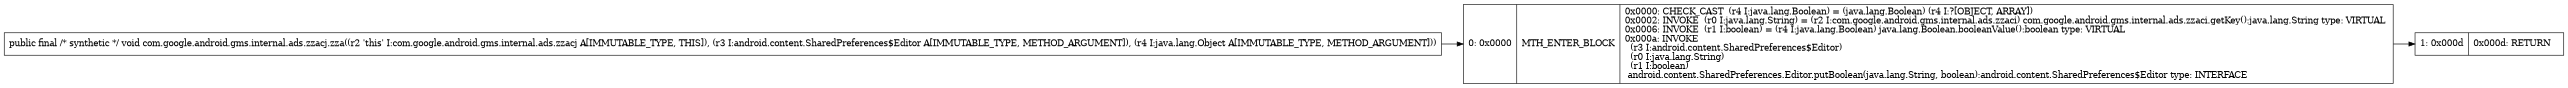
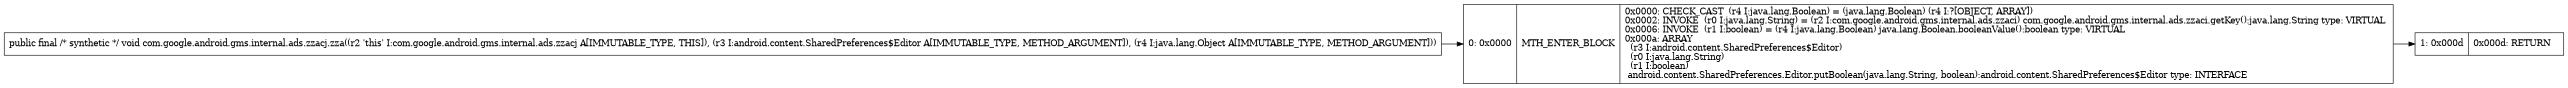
node "0: 0x0000": text "0x000a: INVOKE" -> "0x000a: ARRAY"
